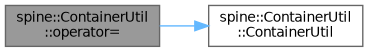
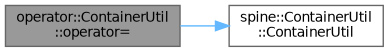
node "spine::ContainerUtil ::operator=": label "spine::ContainerUtil ::operator=" -> "operator::ContainerUtil ::operator="
